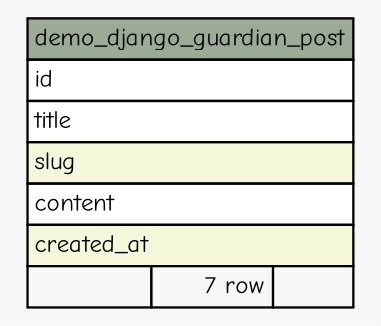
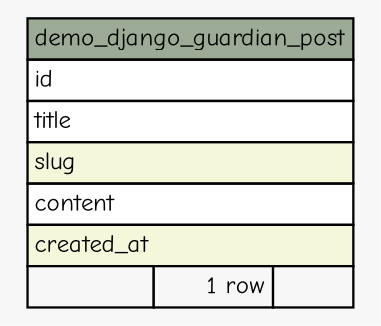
node "demo_django_guardian_post": text "7 row" -> "1 row"
